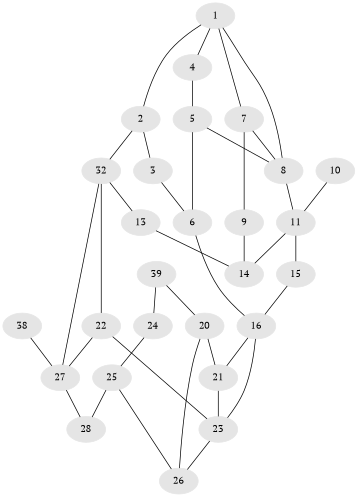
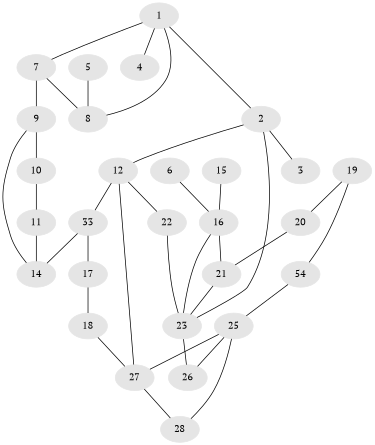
edge "4" -- "5": removed
edge "9" -- "10": added
node "32": label "32" -> "12"
edge "5" -- "6": removed
edge "3" -- "6": removed
edge "8" -- "11": removed
node "13": label "13" -> "33"
edge "2" -- "23": added
edge "11" -- "15": removed
node "17": added
node "39": label "39" -> "19"
node "38": label "38" -> "18"
node "24": label "24" -> "54"
edge "22" -- "27": now "25" -- "27"
edge "20" -- "26": removed
